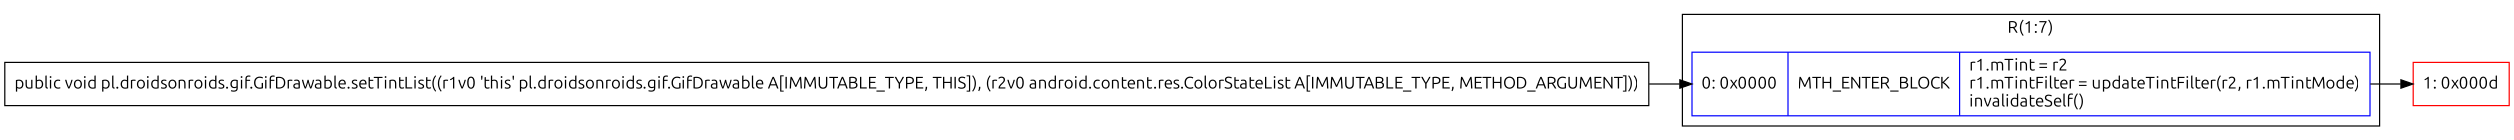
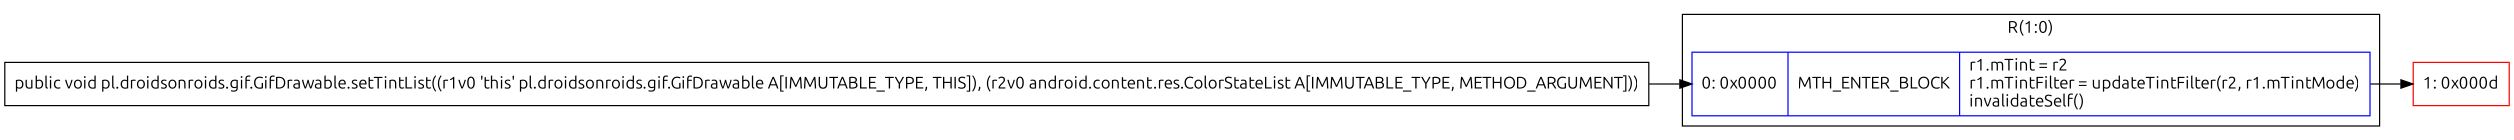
cluster "R(1:7)": label "R(1:7)" -> "R(1:0)"
